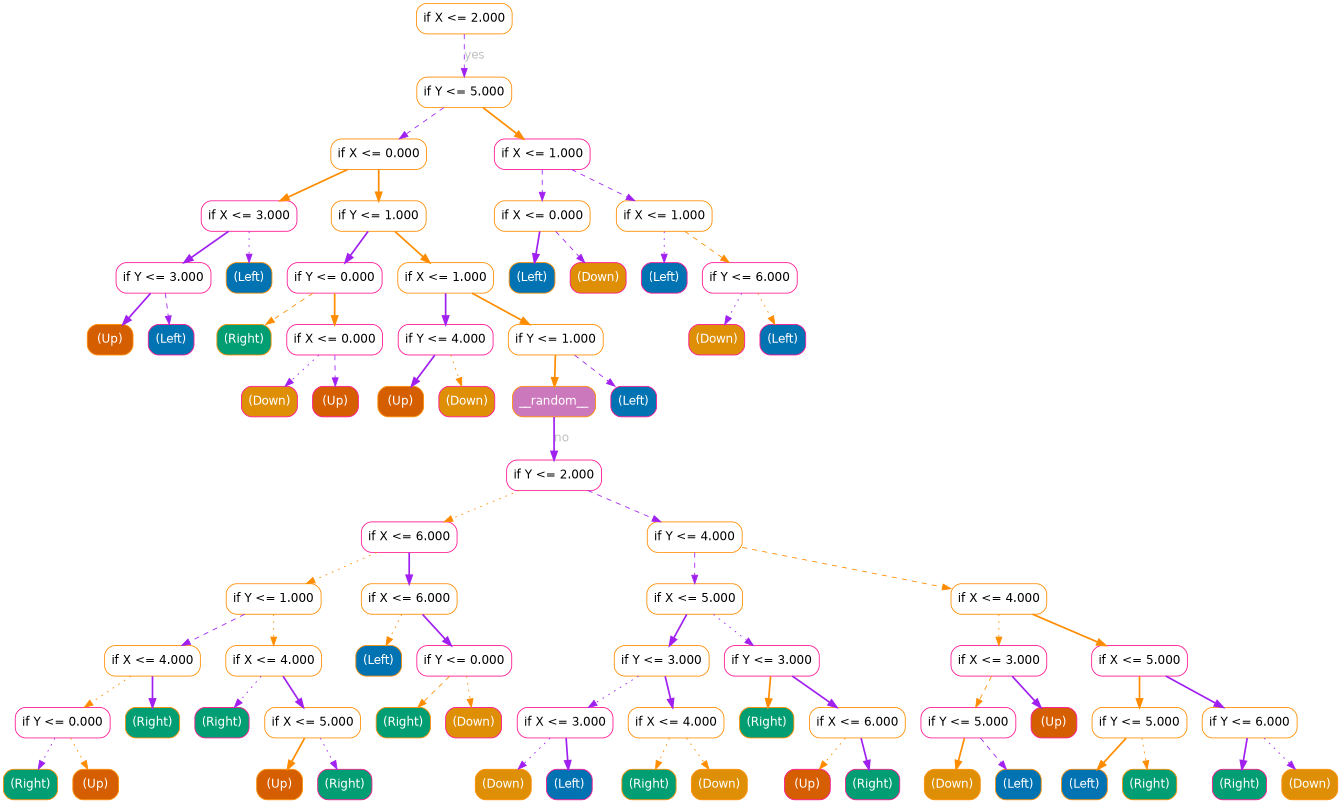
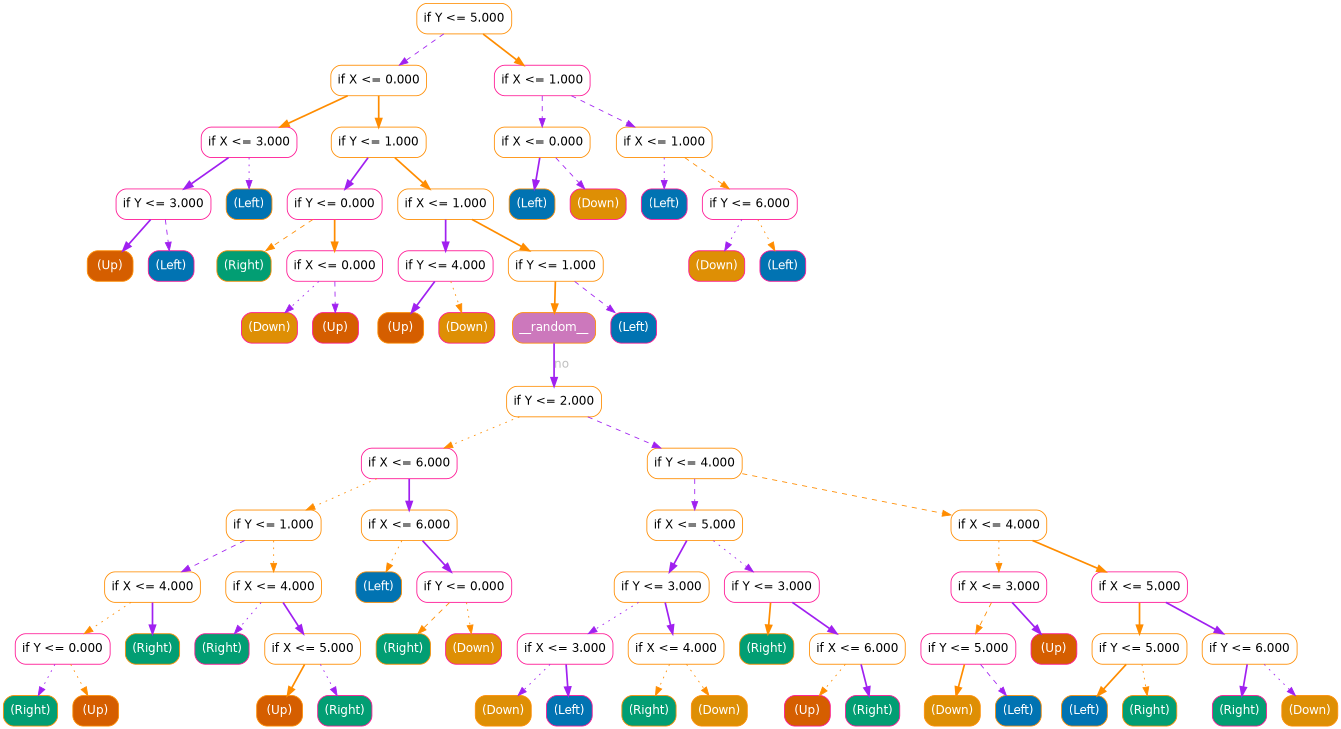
node "if X <= 2.000": removed
node "if Y <= 2.000": color deeppink -> darkorange
